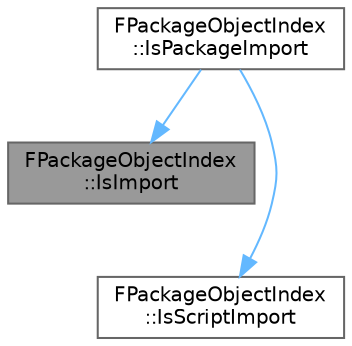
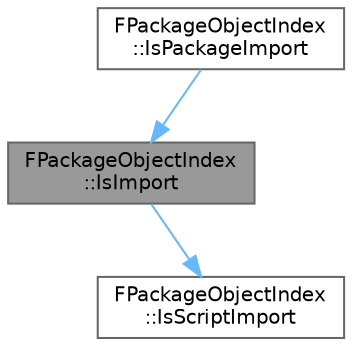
edge "FPackageObjectIndex ::IsPackageImport" -> "FPackageObjectIndex ::IsScriptImport": now "FPackageObjectIndex ::IsImport" -> "FPackageObjectIndex ::IsScriptImport"
